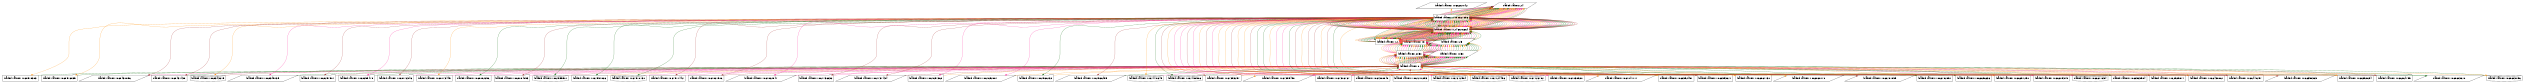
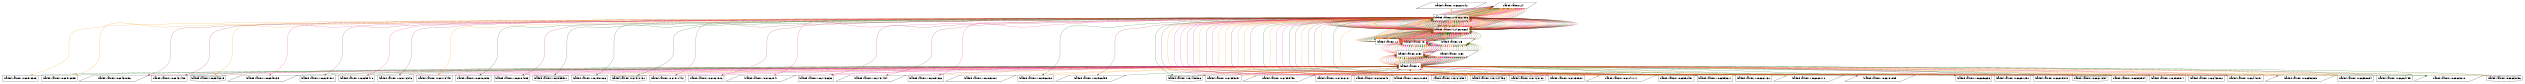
edge "loaded values- -1090521896" -> "loaded values- 1067652087": removed
edge "loaded values- -1090521896" -> "loaded values- 1066264795": removed
node "loaded values- 1067478649": removed
node "loaded values- 1067212584": label "loaded values- 1067212584" -> "values values- 1067212584"
node "loaded values- 1066782851": removed
